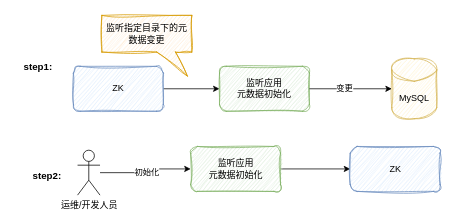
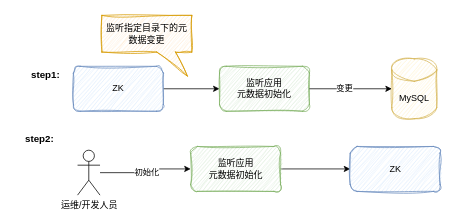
node "step1:": moved (38, 67) -> (45, 75)
node "step2:": moved (47, 176) -> (39, 138)
